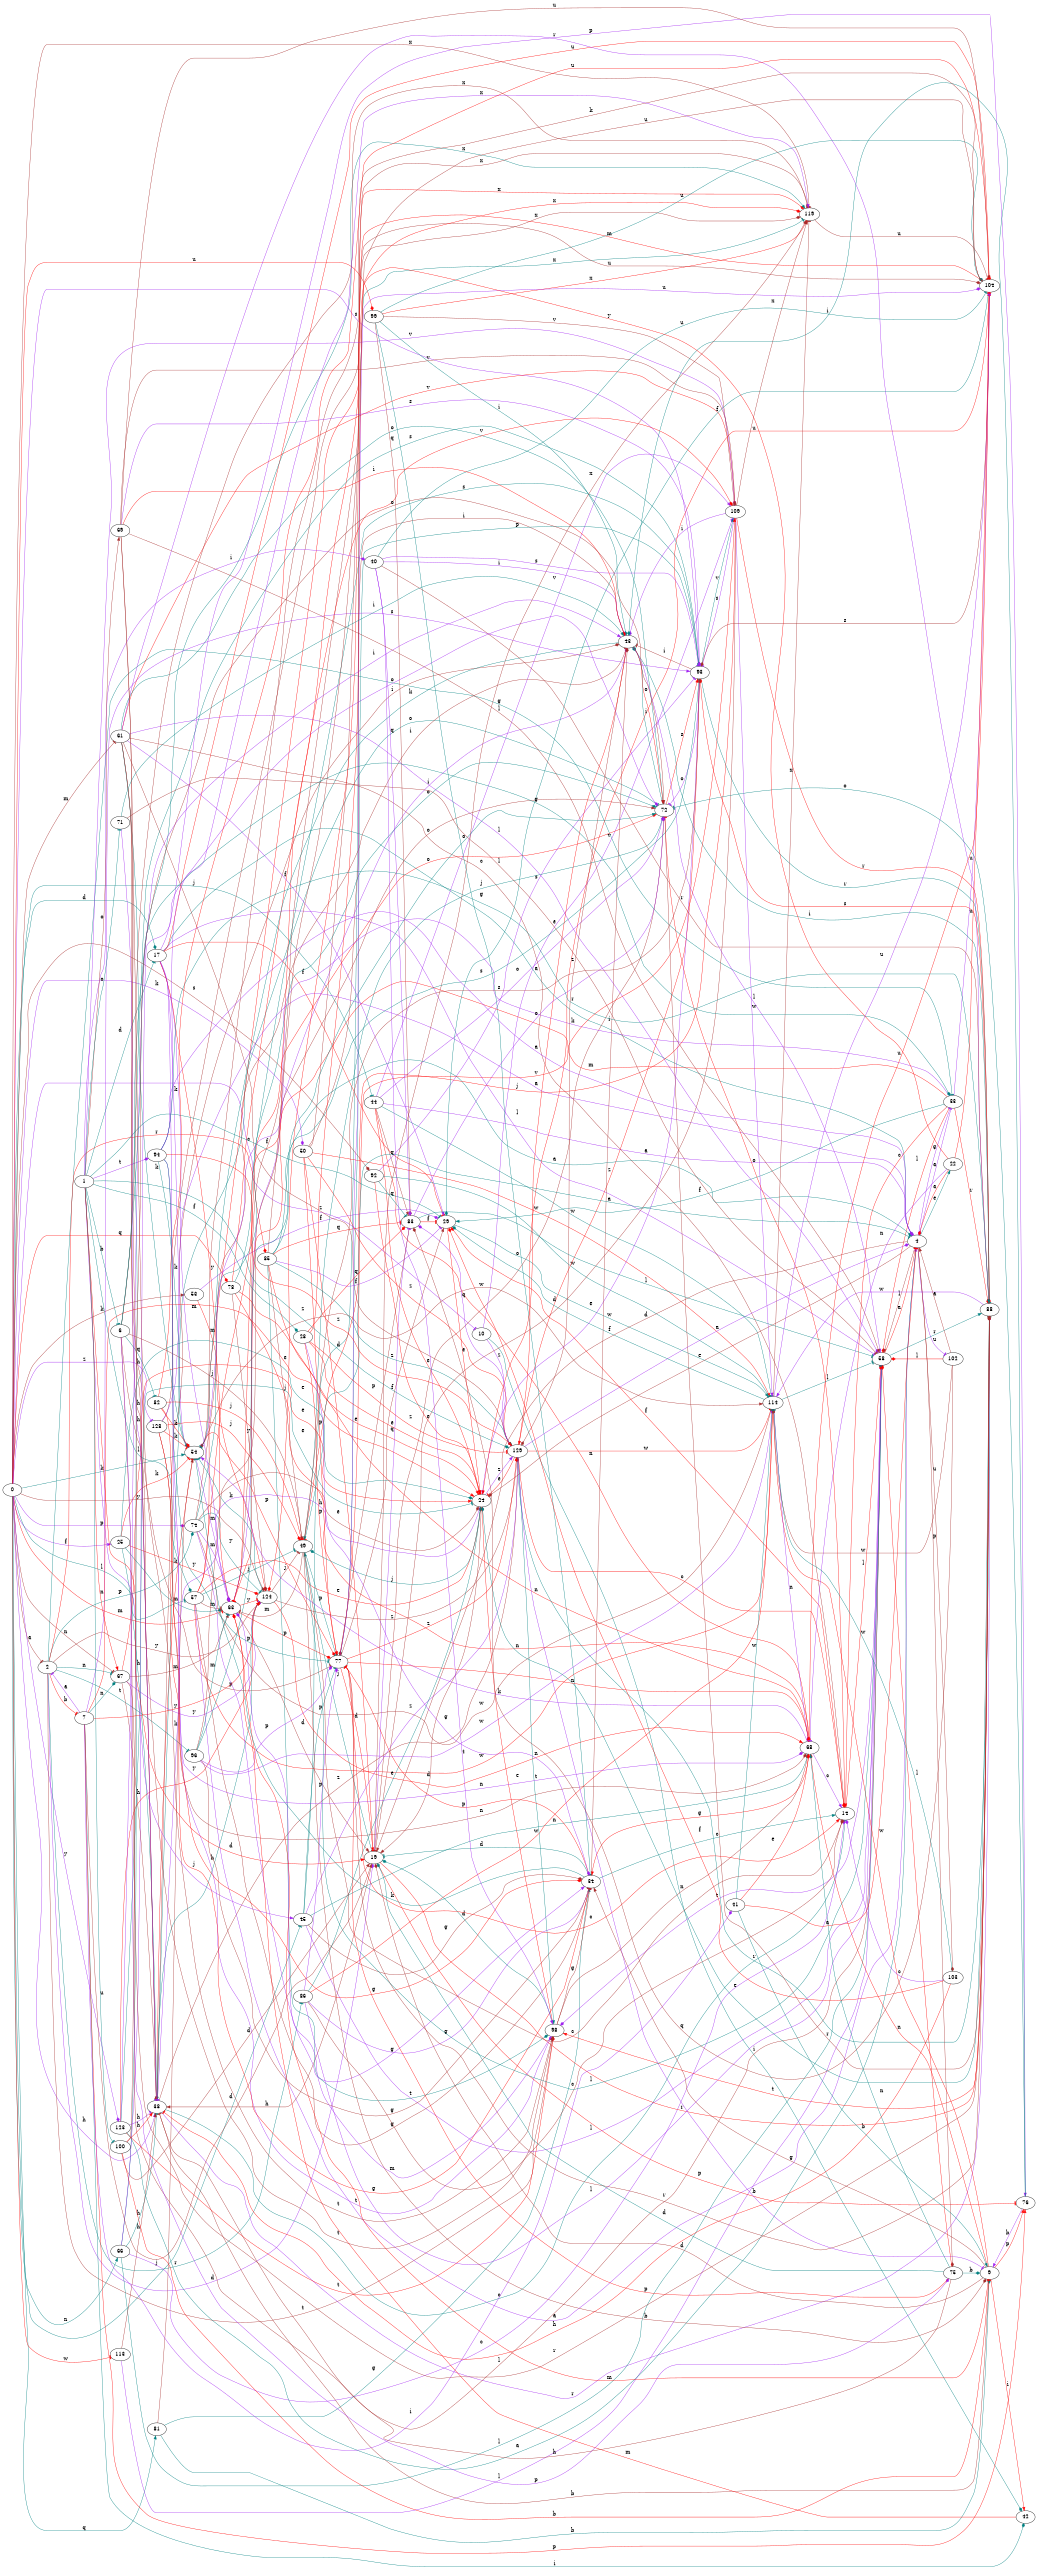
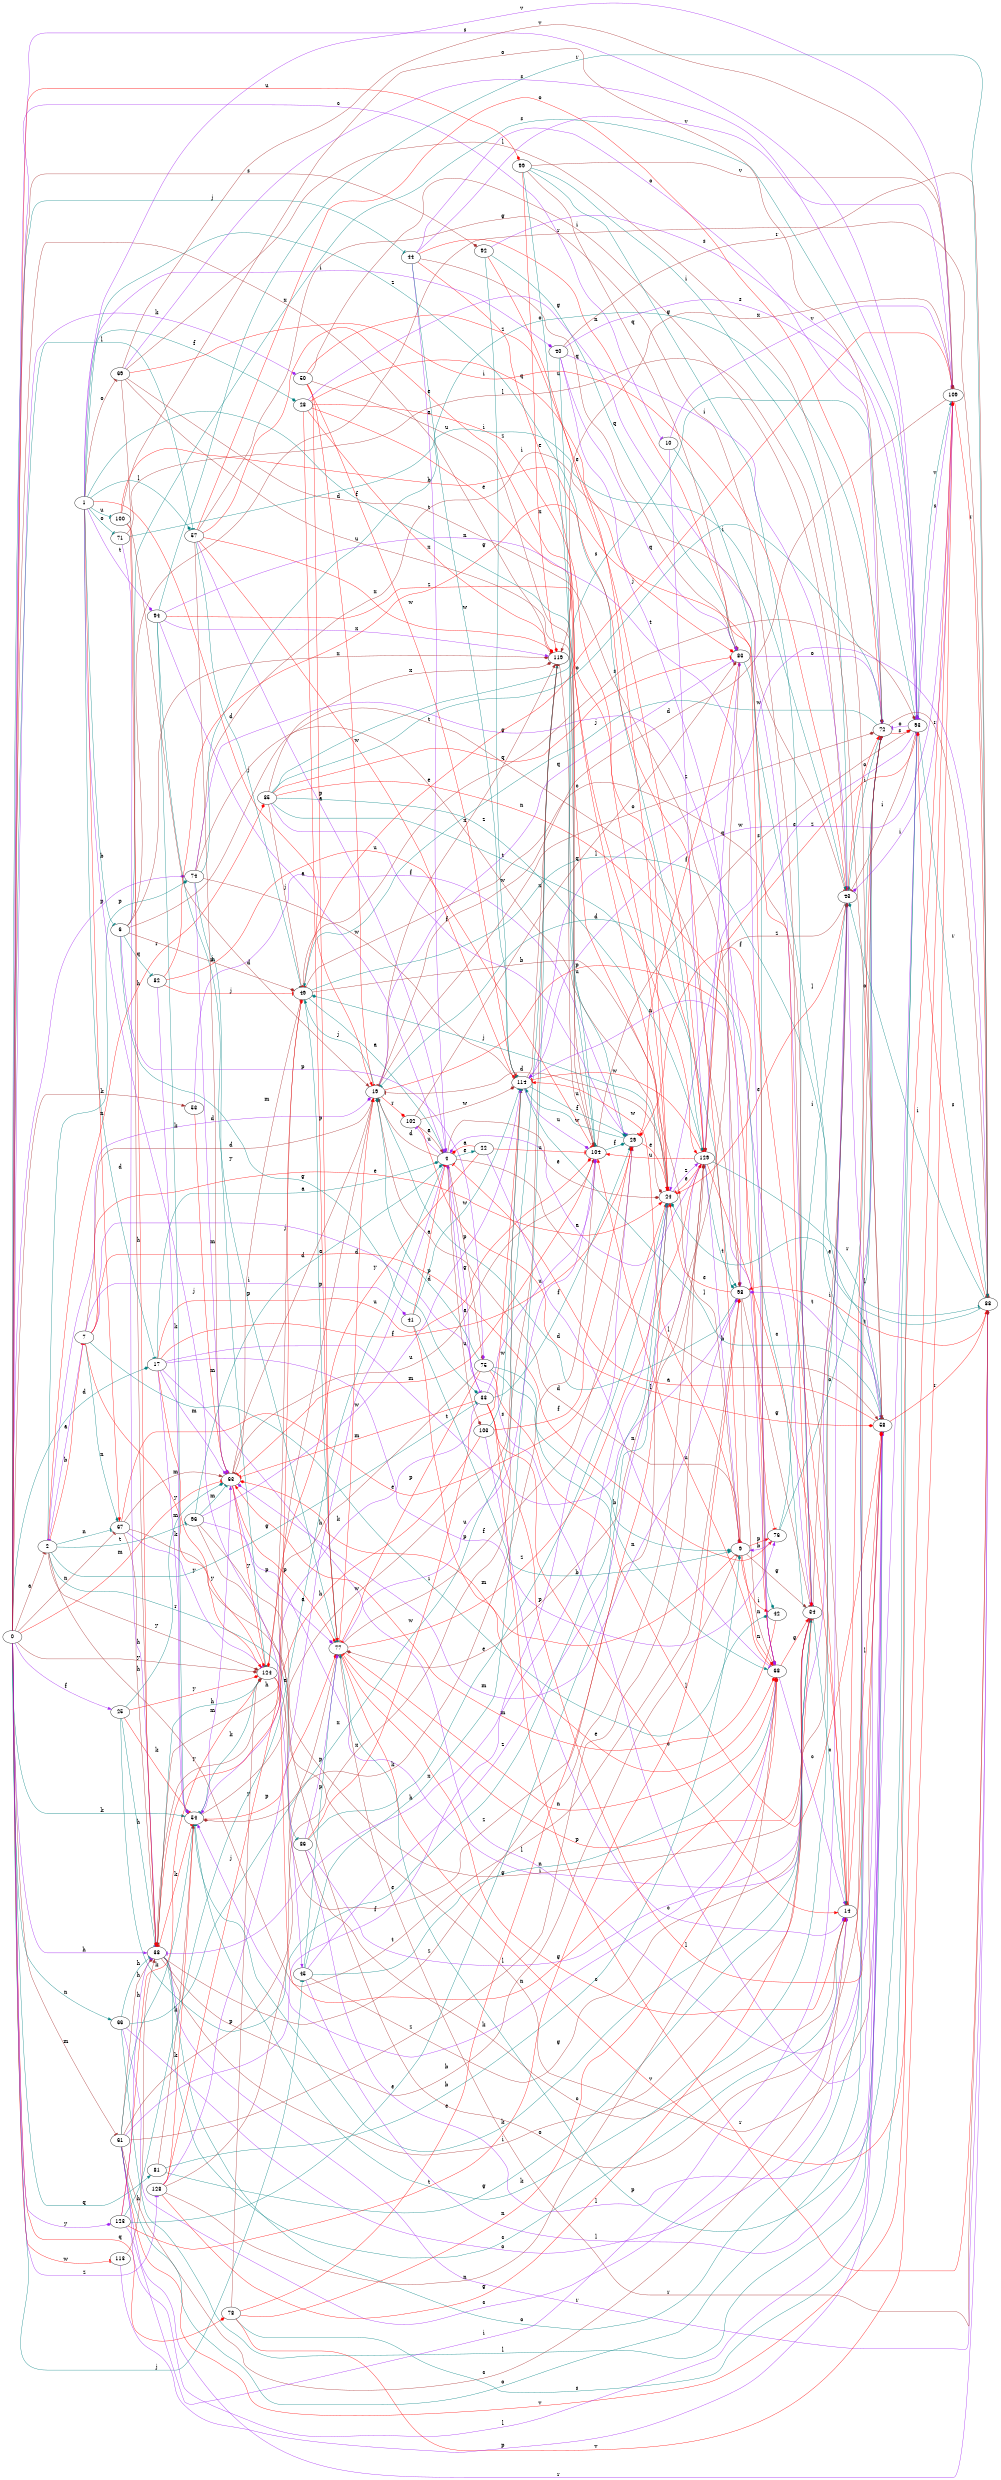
edge "1" -> "69": arrowhead normal -> tee
edge "58" -> "88": color teal -> red
edge "82" -> "54": color red -> purple
edge "24" -> "19": arrowhead normal -> tee
edge "19" -> "88": now "19" -> "102"
edge "113" -> "58": label "l" -> "p"
